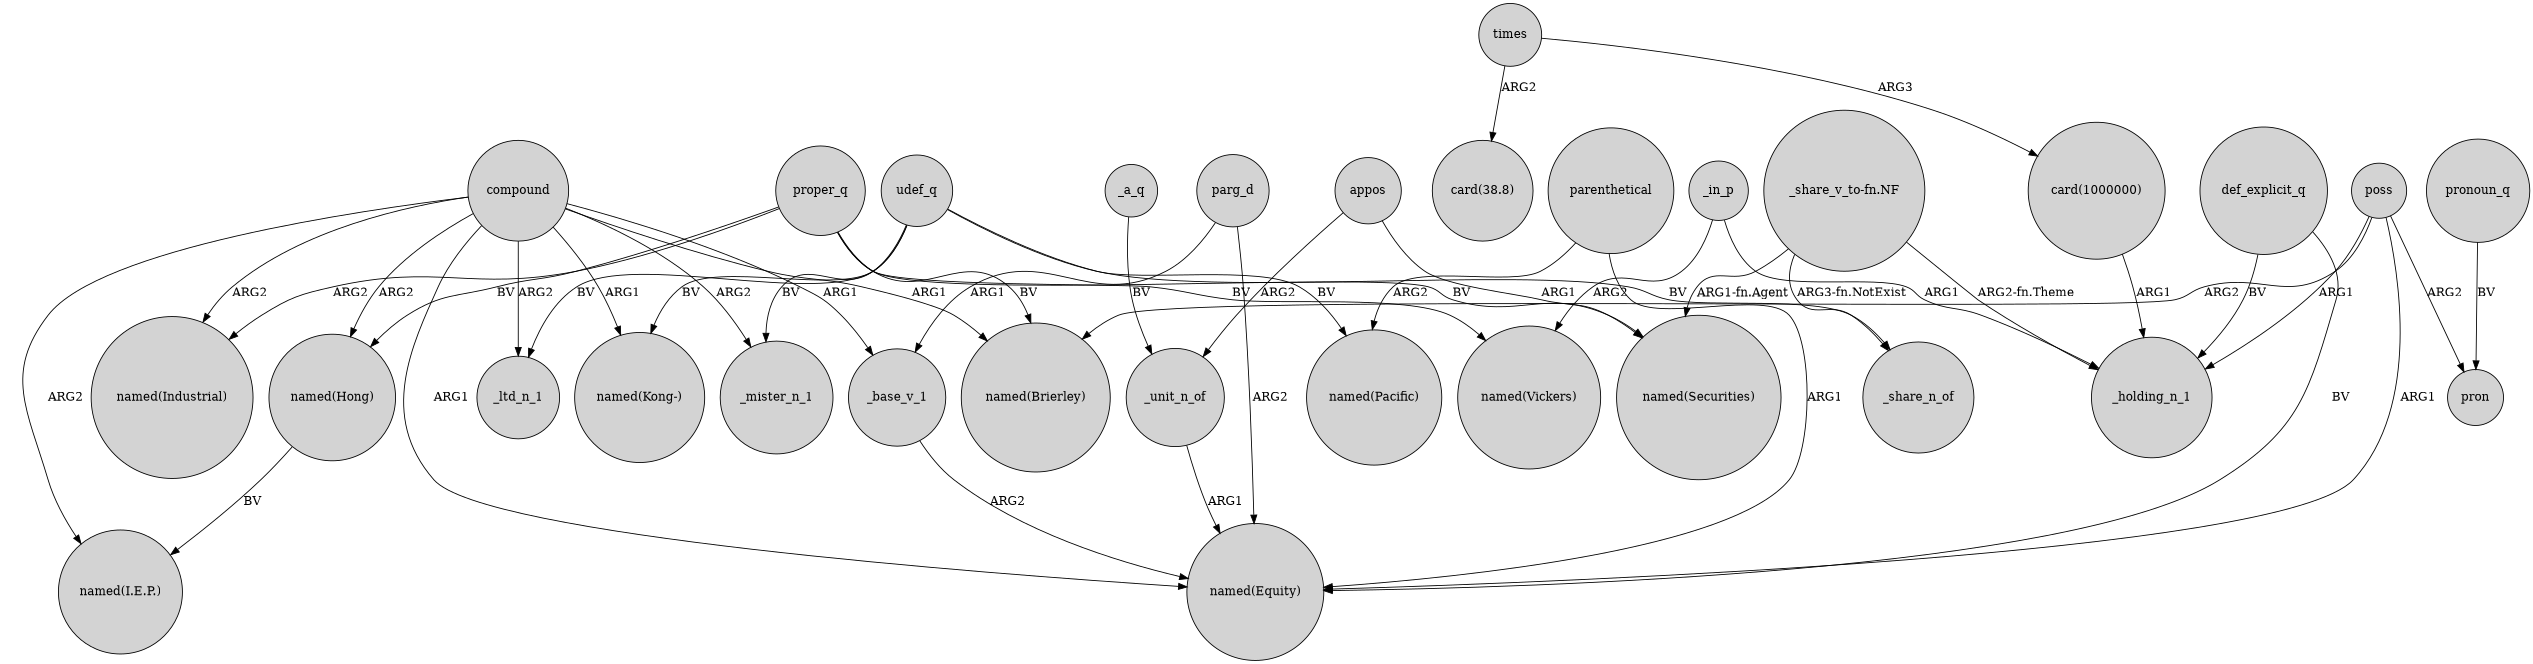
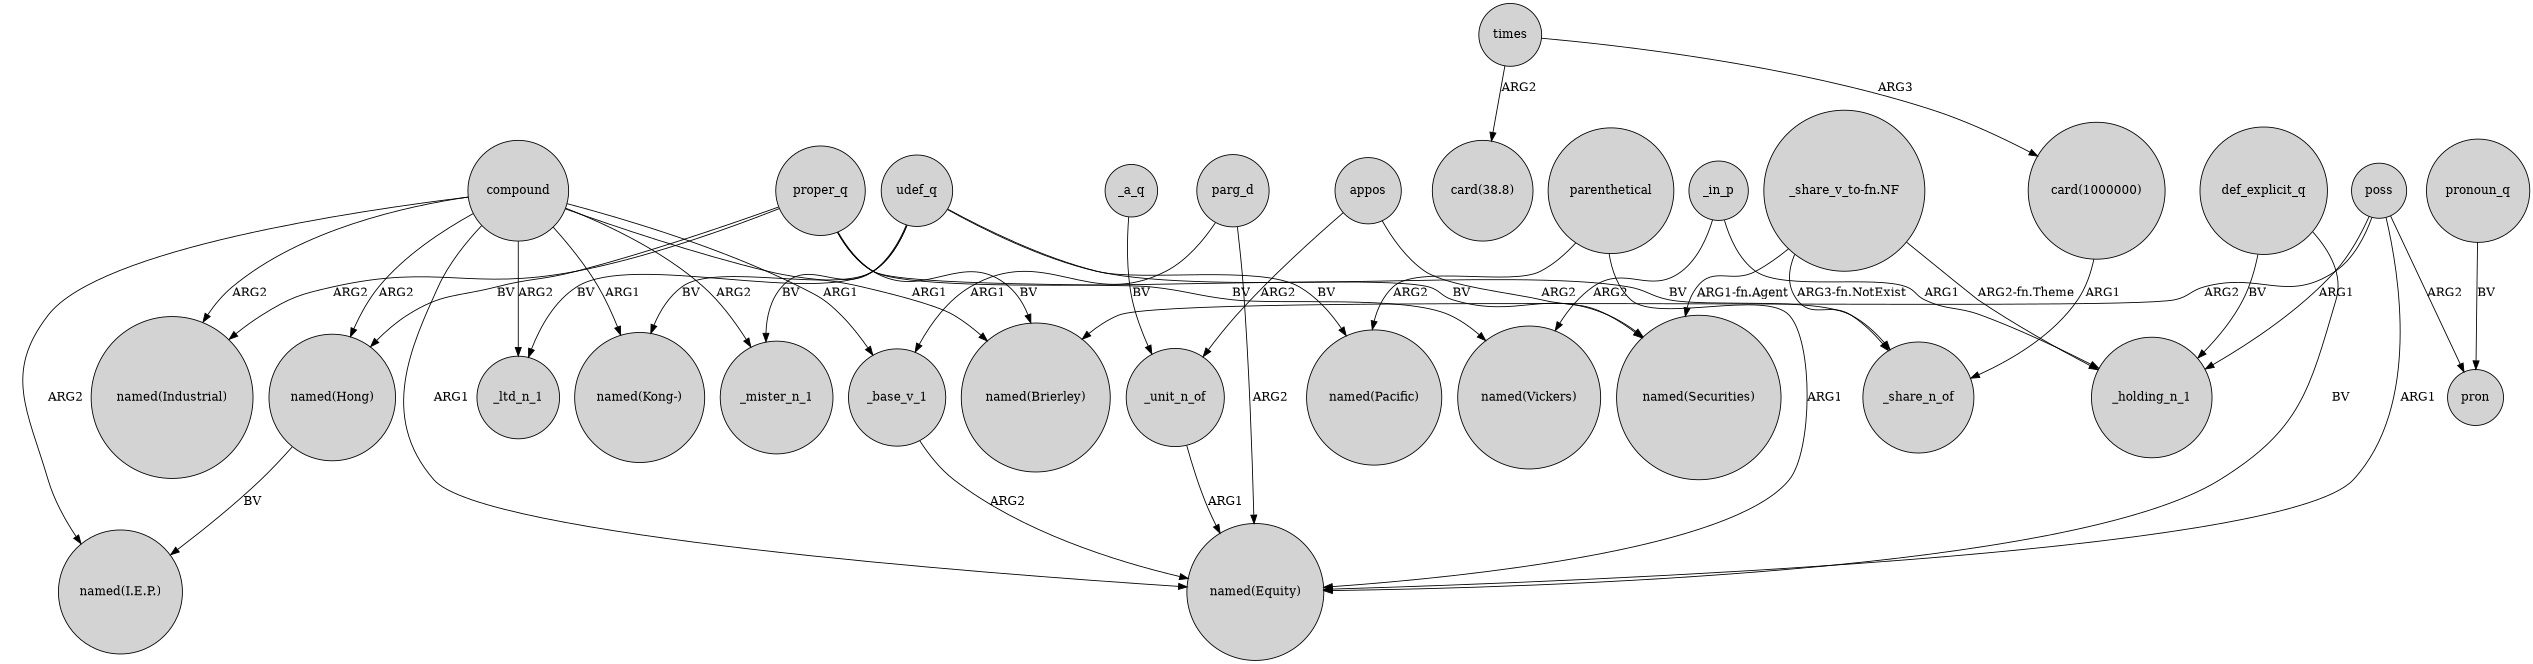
edge "card(1000000)" -> "_holding_n_1": now "card(1000000)" -> "_share_n_of"
edge "appos" -> "named(Securities)": label "ARG1" -> "ARG2"
